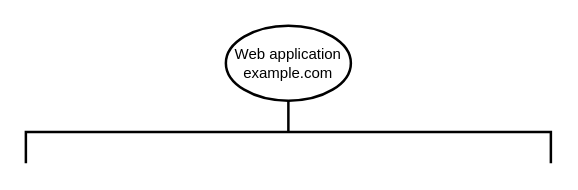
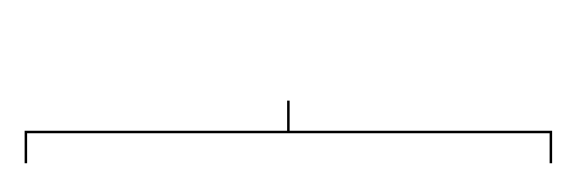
node "Web application example.com": removed
